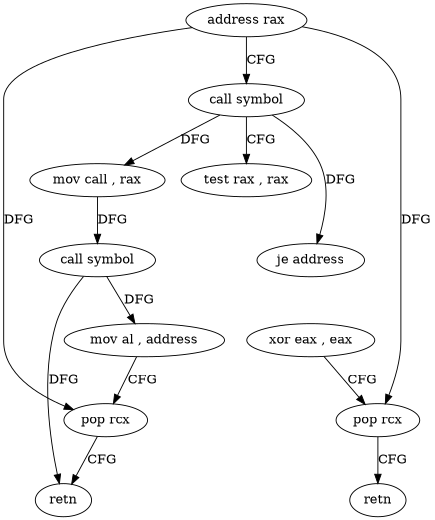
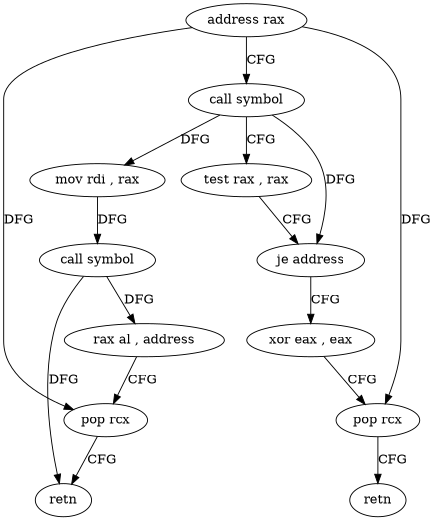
node "mov call , rax": label "mov call , rax" -> "mov rdi , rax"
edge "test rax , rax" -> "je address": added, label "CFG"
edge "je address" -> "xor eax , eax": added, label "CFG"
node "mov al , address": label "mov al , address" -> "rax al , address"
